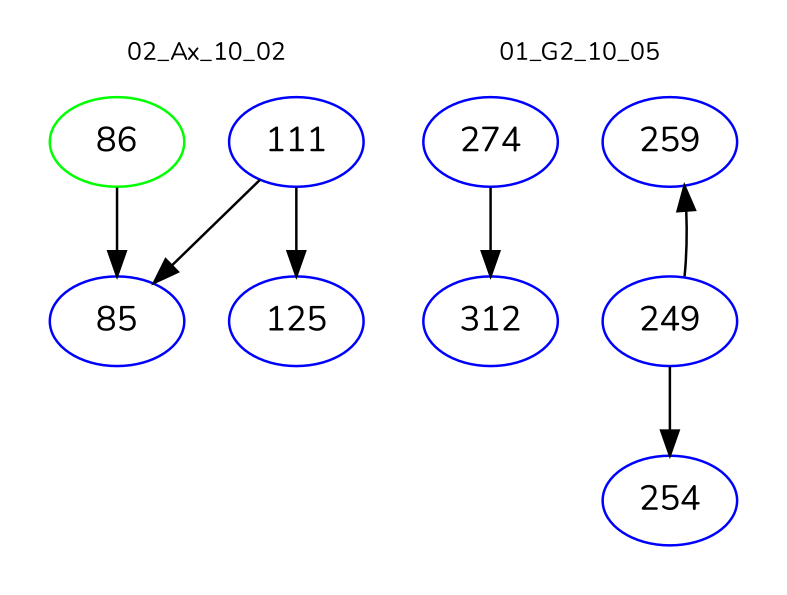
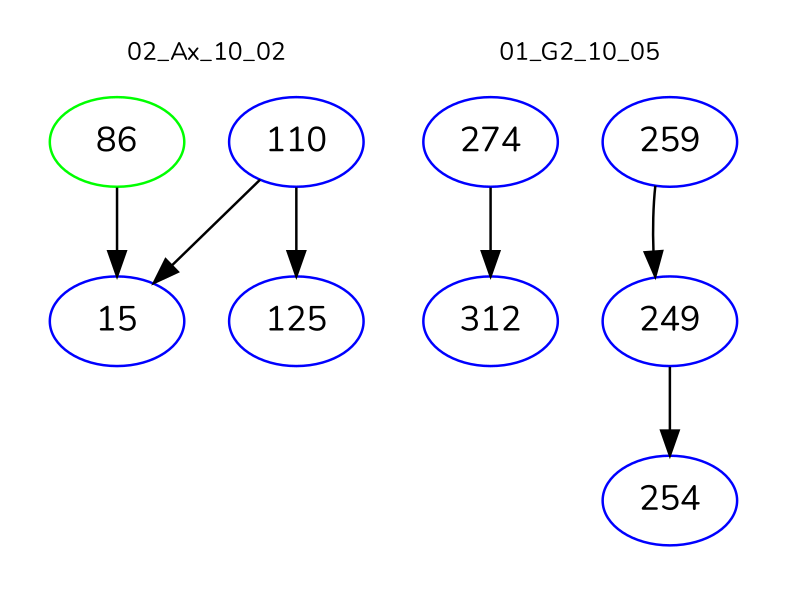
node "111": label "111" -> "110"
edge "249" -> "259": reversed
node "85": label "85" -> "15"
